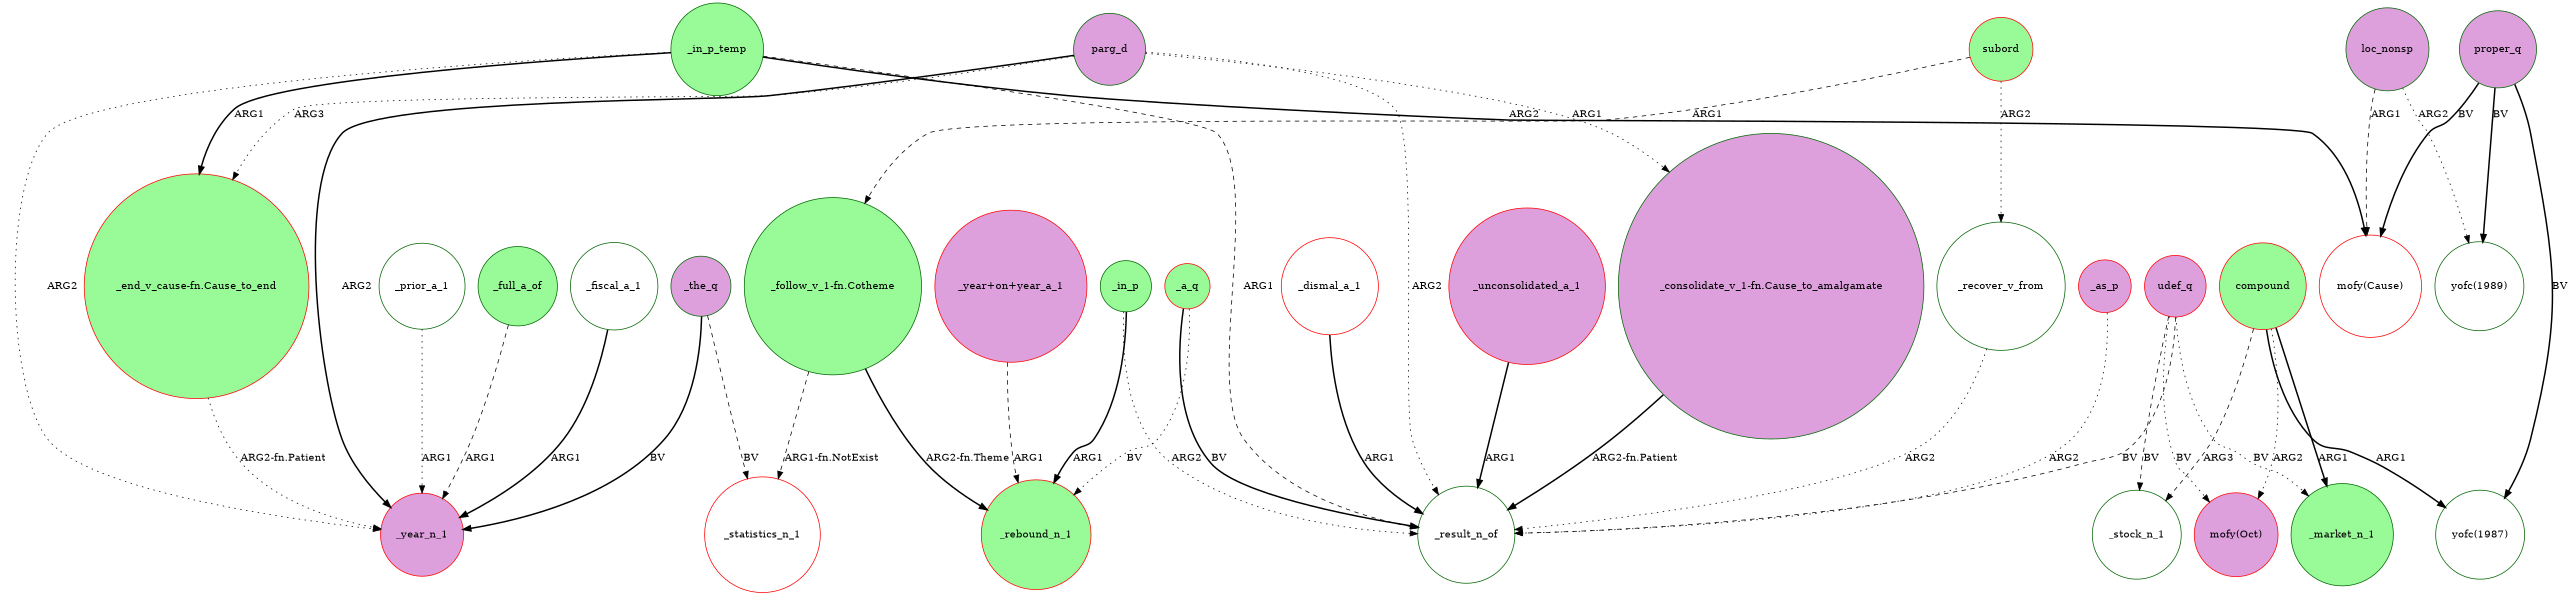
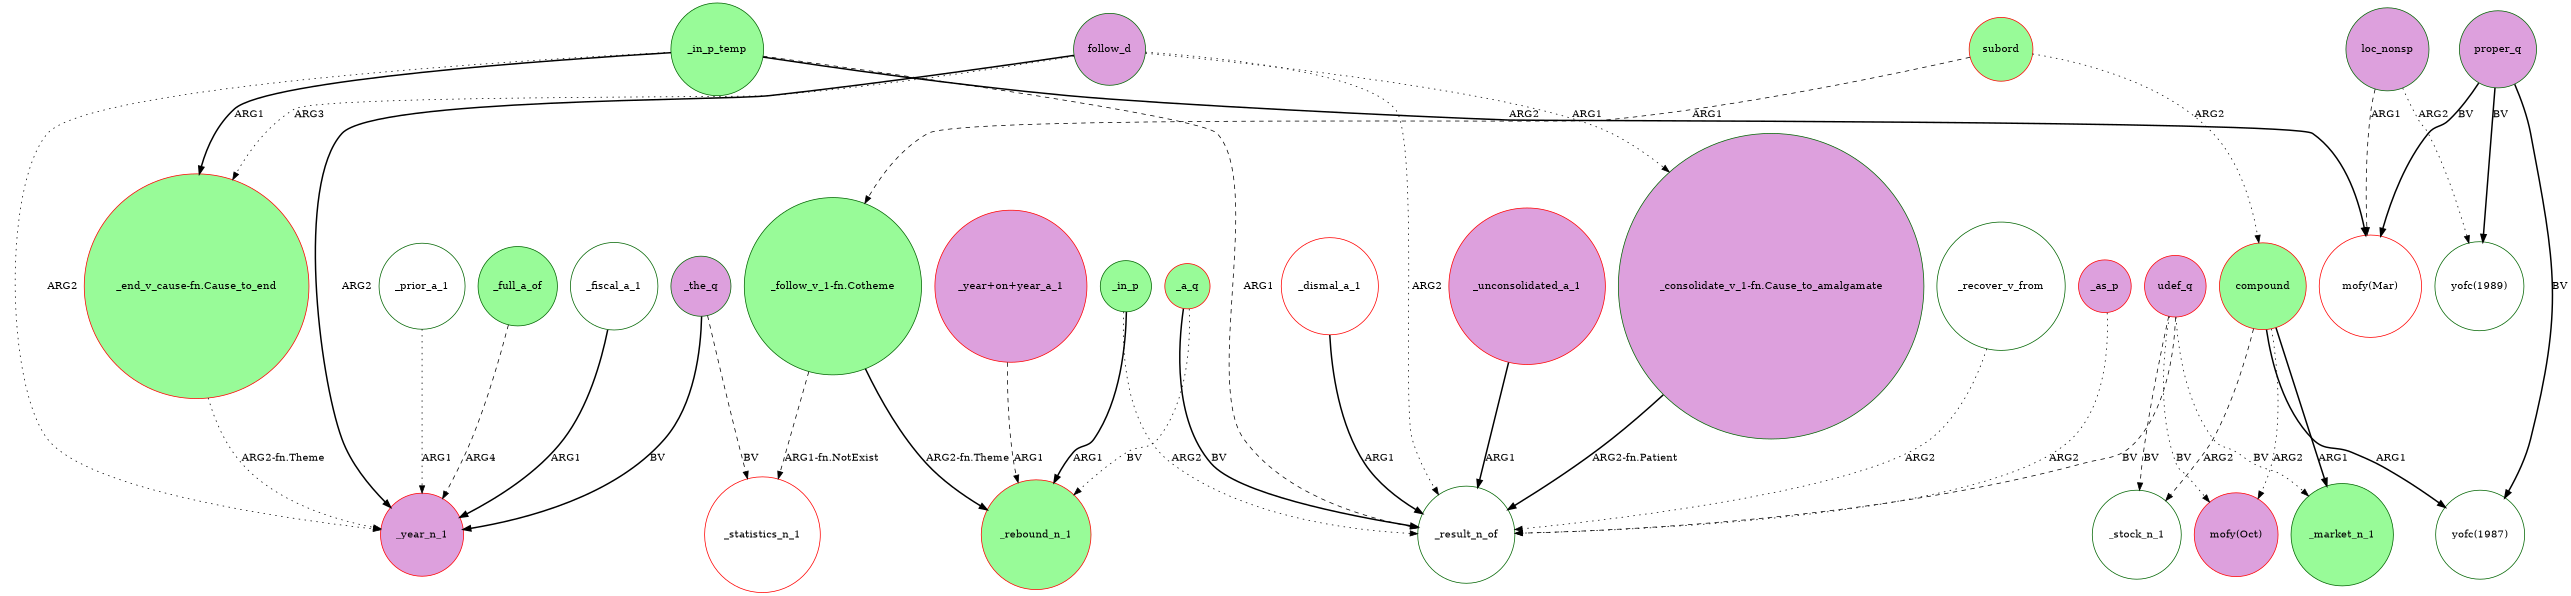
node "parg_d": label "parg_d" -> "follow_d"
edge "subord" -> "_recover_v_from": now "subord" -> "compound"
node "mofy(Cause)": label "mofy(Cause)" -> "mofy(Mar)"
edge "_end_v_cause-fn.Cause_to_end" -> "_year_n_1": label "ARG2-fn.Patient" -> "ARG2-fn.Theme"
edge "_full_a_of" -> "_year_n_1": label "ARG1" -> "ARG4"
edge "compound" -> "_stock_n_1": label "ARG3" -> "ARG2"
